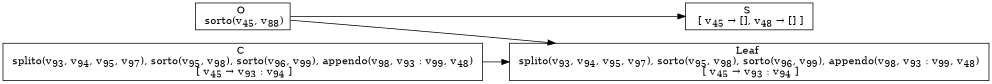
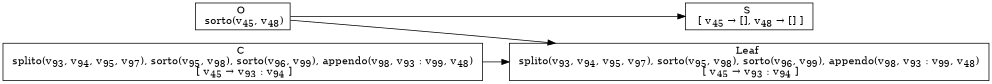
node "O": text "88" -> "48"
